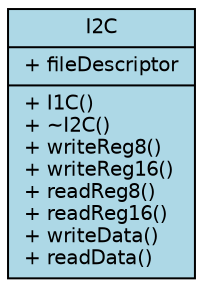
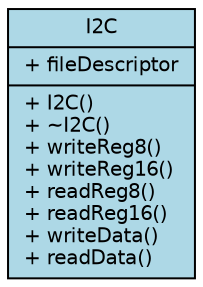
node "I2C": text "+ I1C()" -> "+ I2C()"
